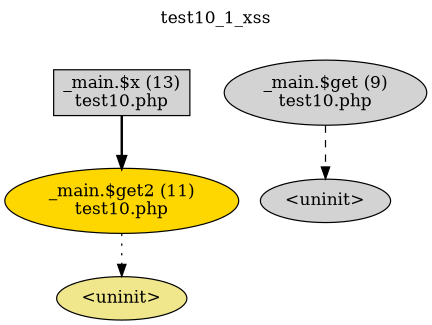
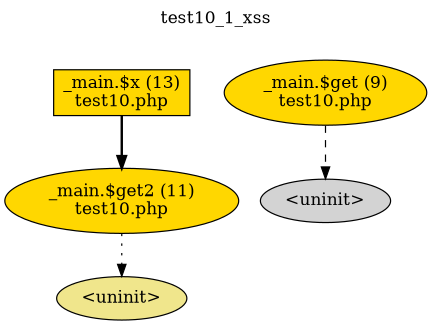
node "_main.$x (13) test10.php": fillcolor lightgrey -> gold
node "_main.$get (9) test10.php": fillcolor lightgrey -> gold
